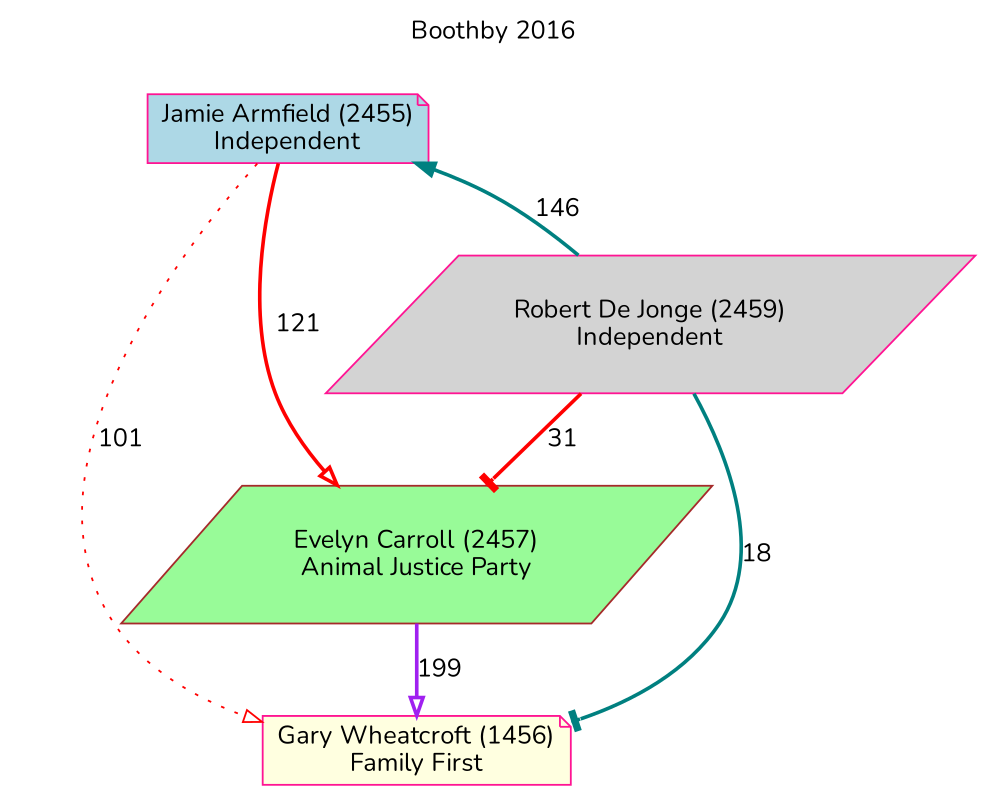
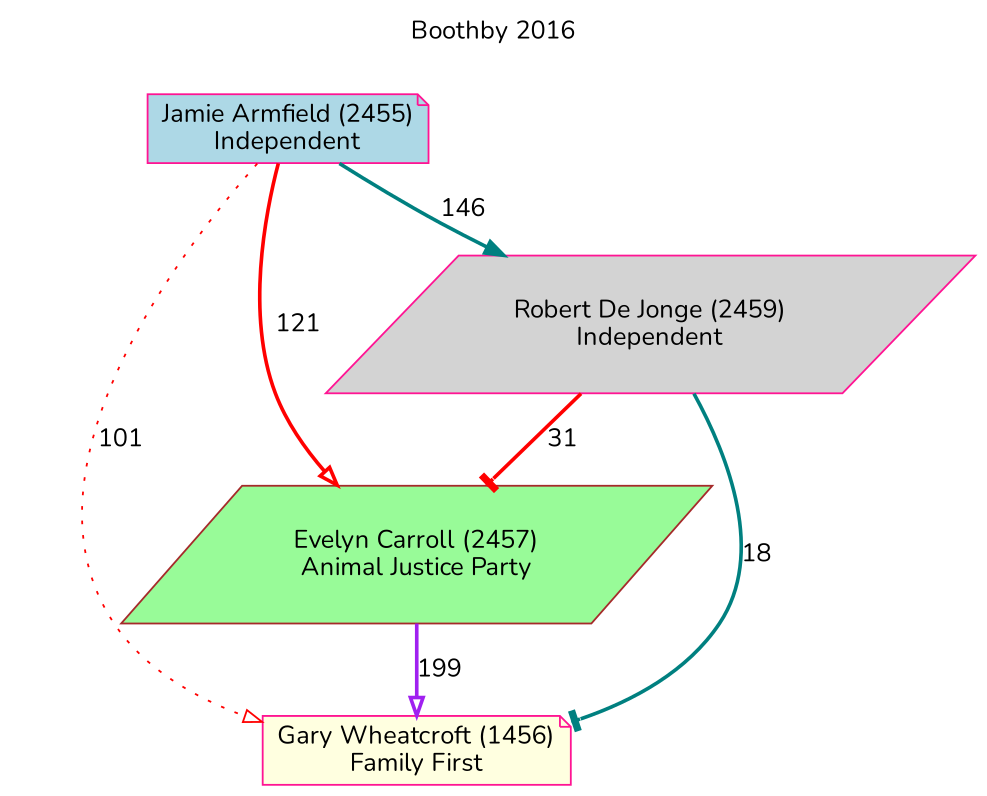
edge "Robert De Jonge (2459) Independent" -> "Jamie Armfield (2455) Independent": reversed
